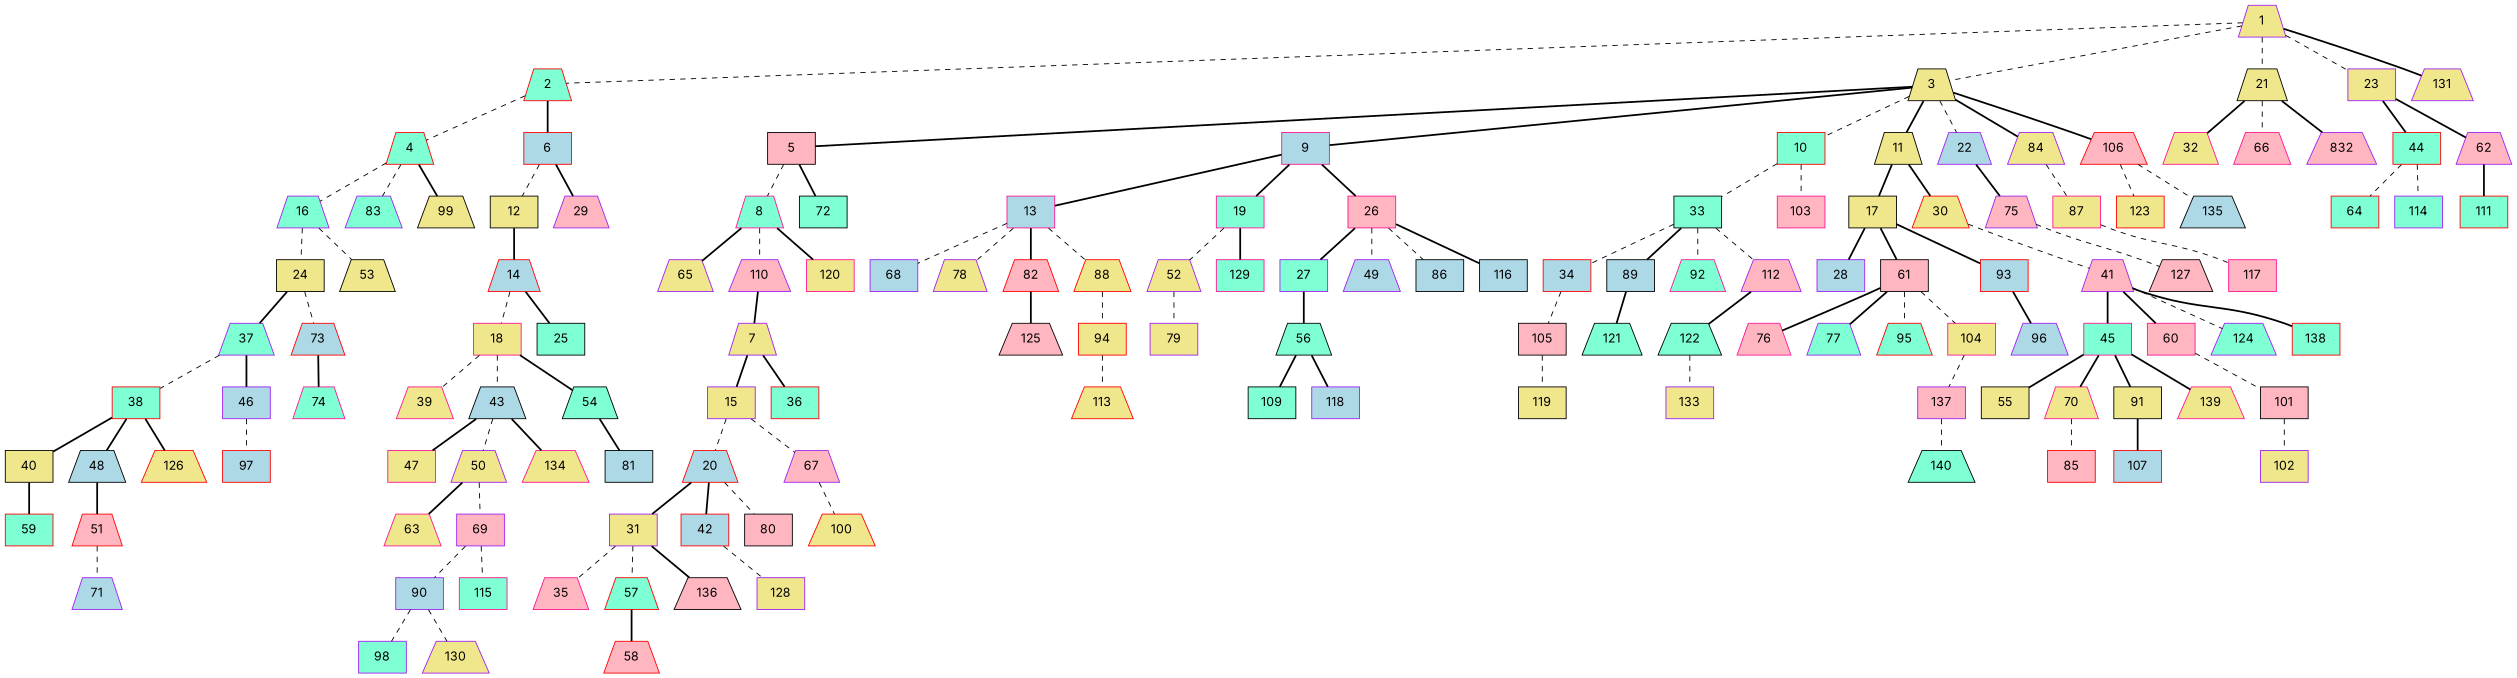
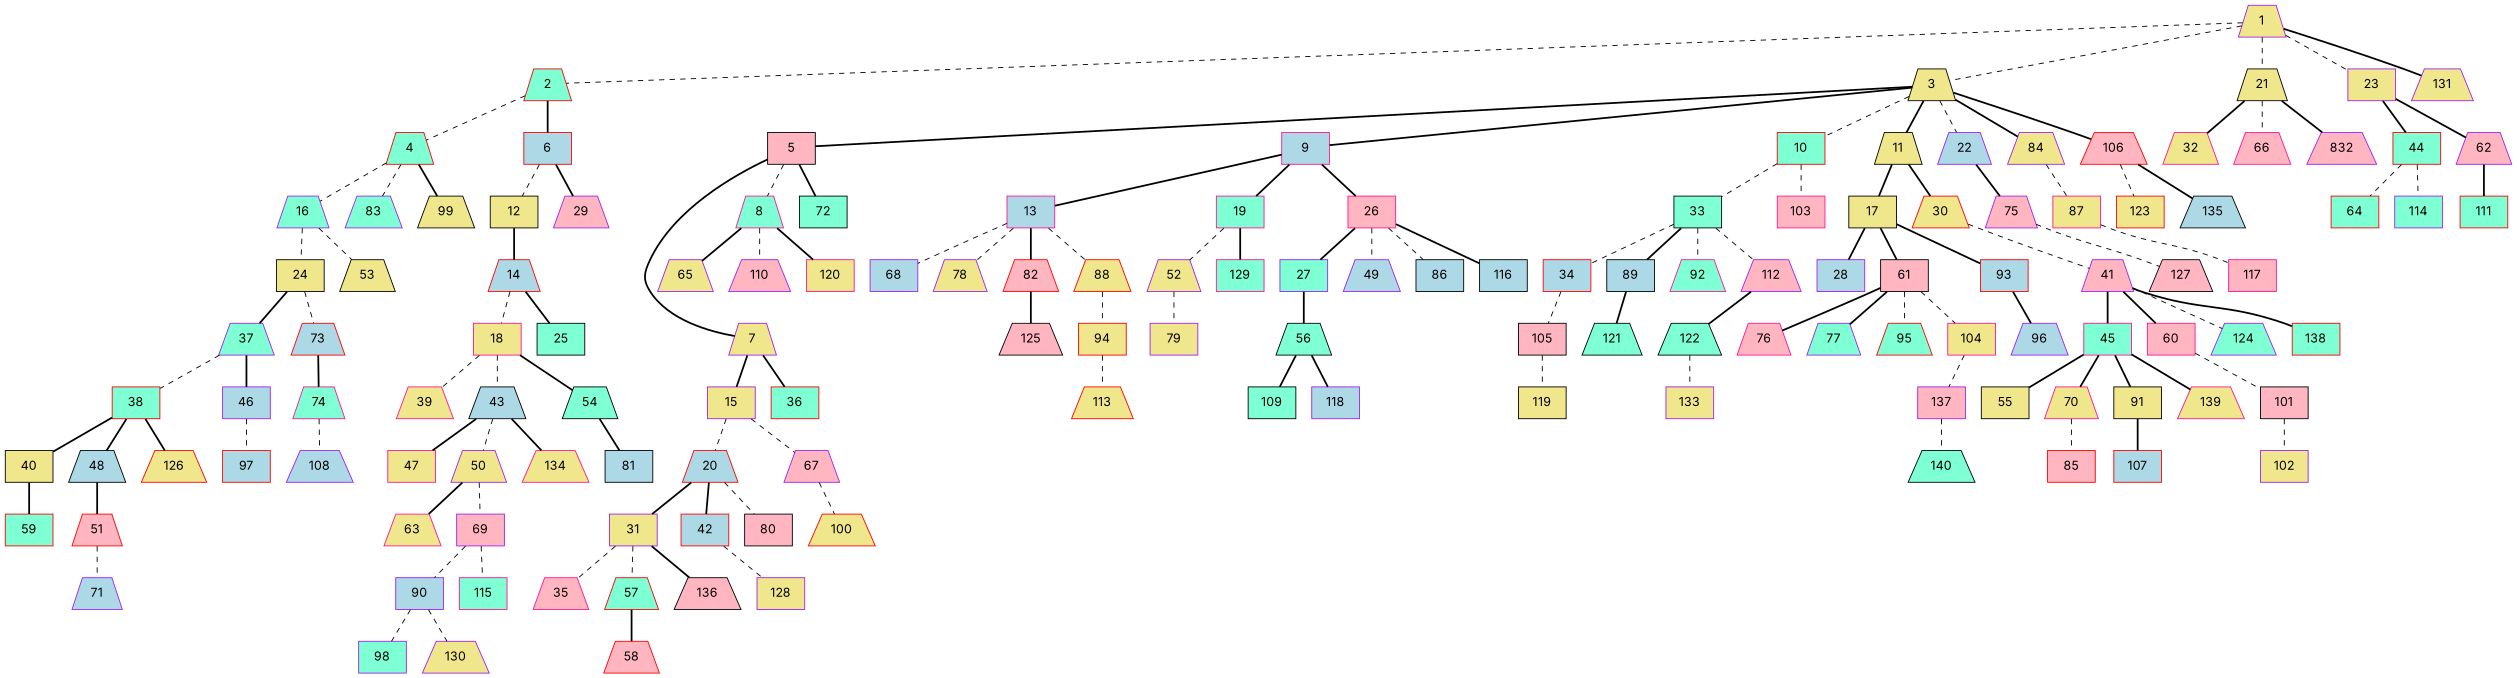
edge "106" -- "135": style dashed -> bold
edge "110" -- "7": now "5" -- "7"
node "108": added
